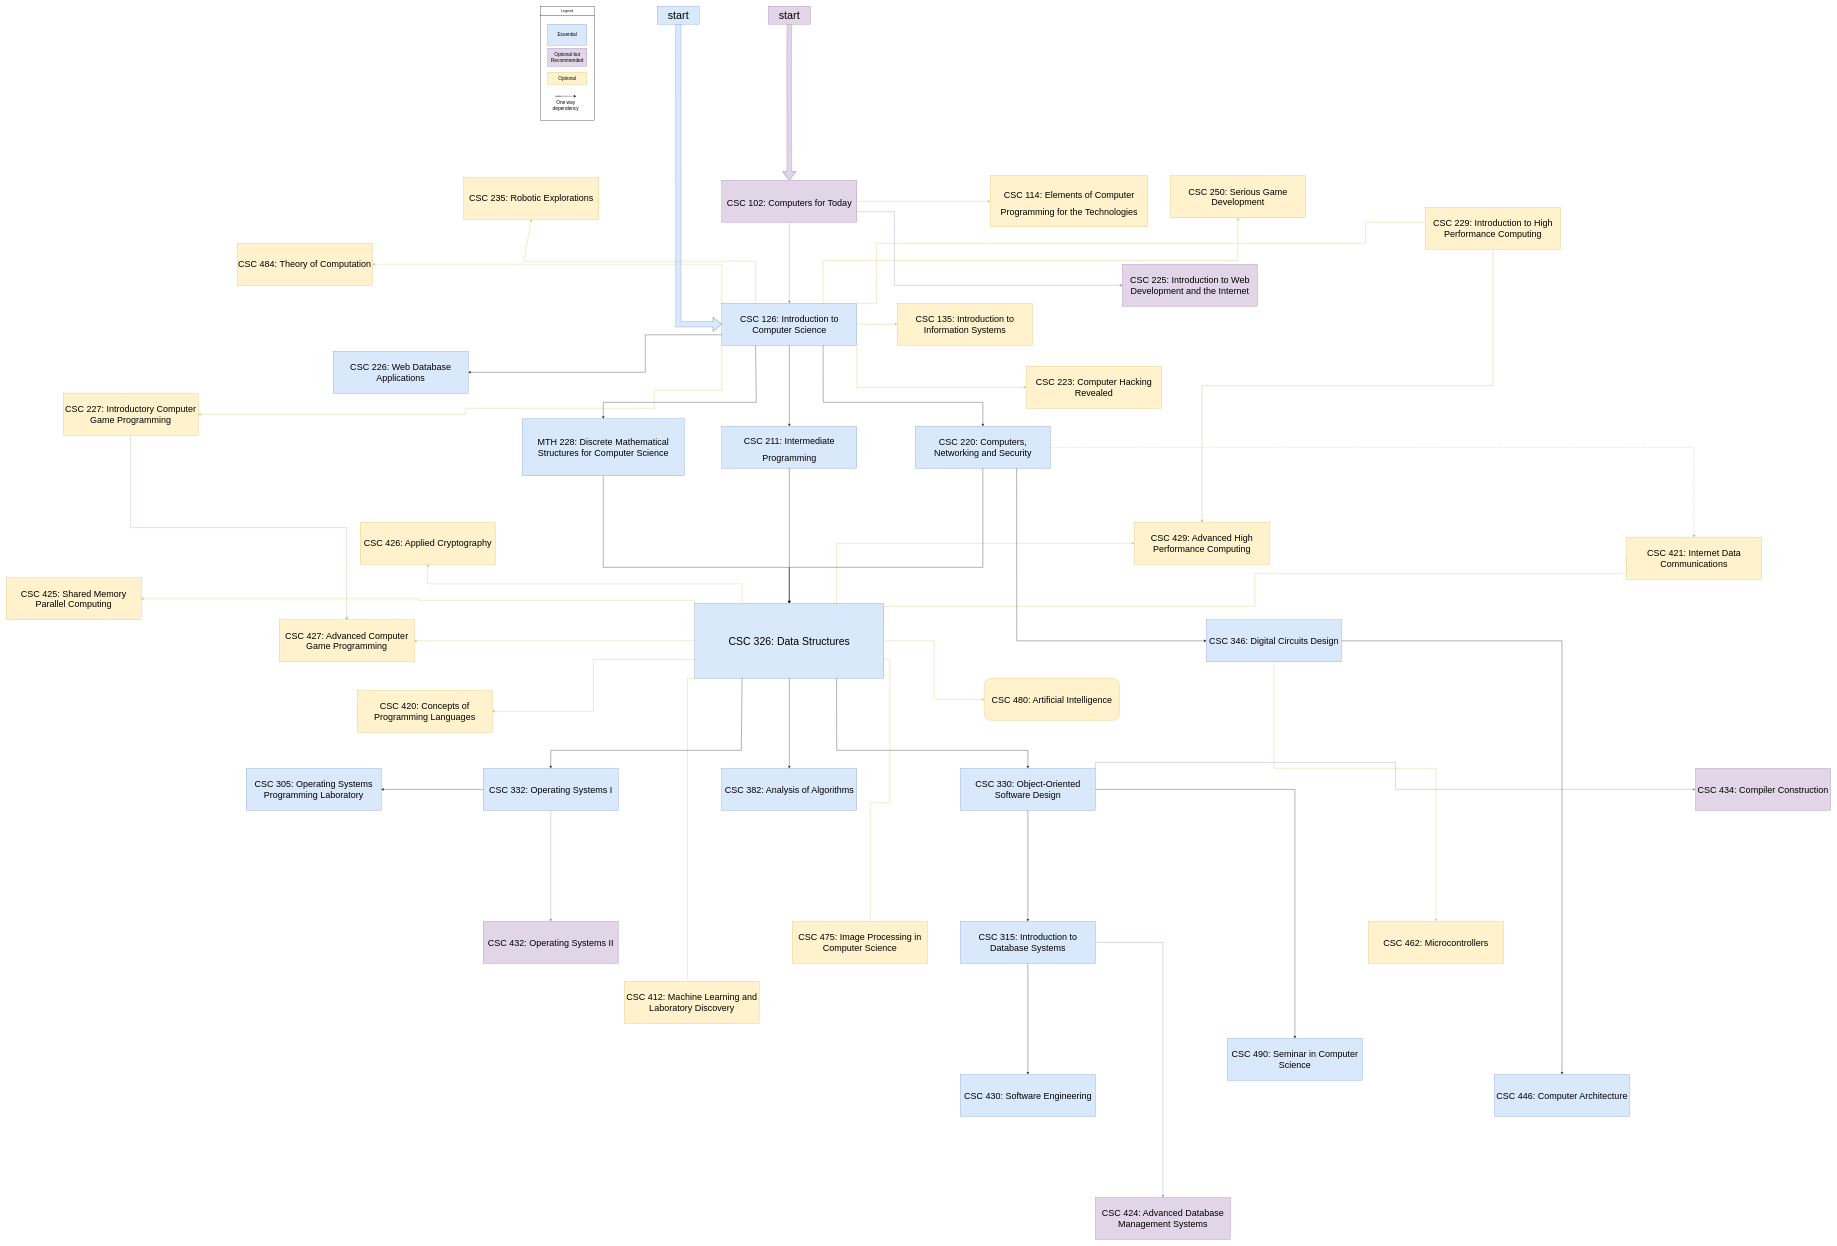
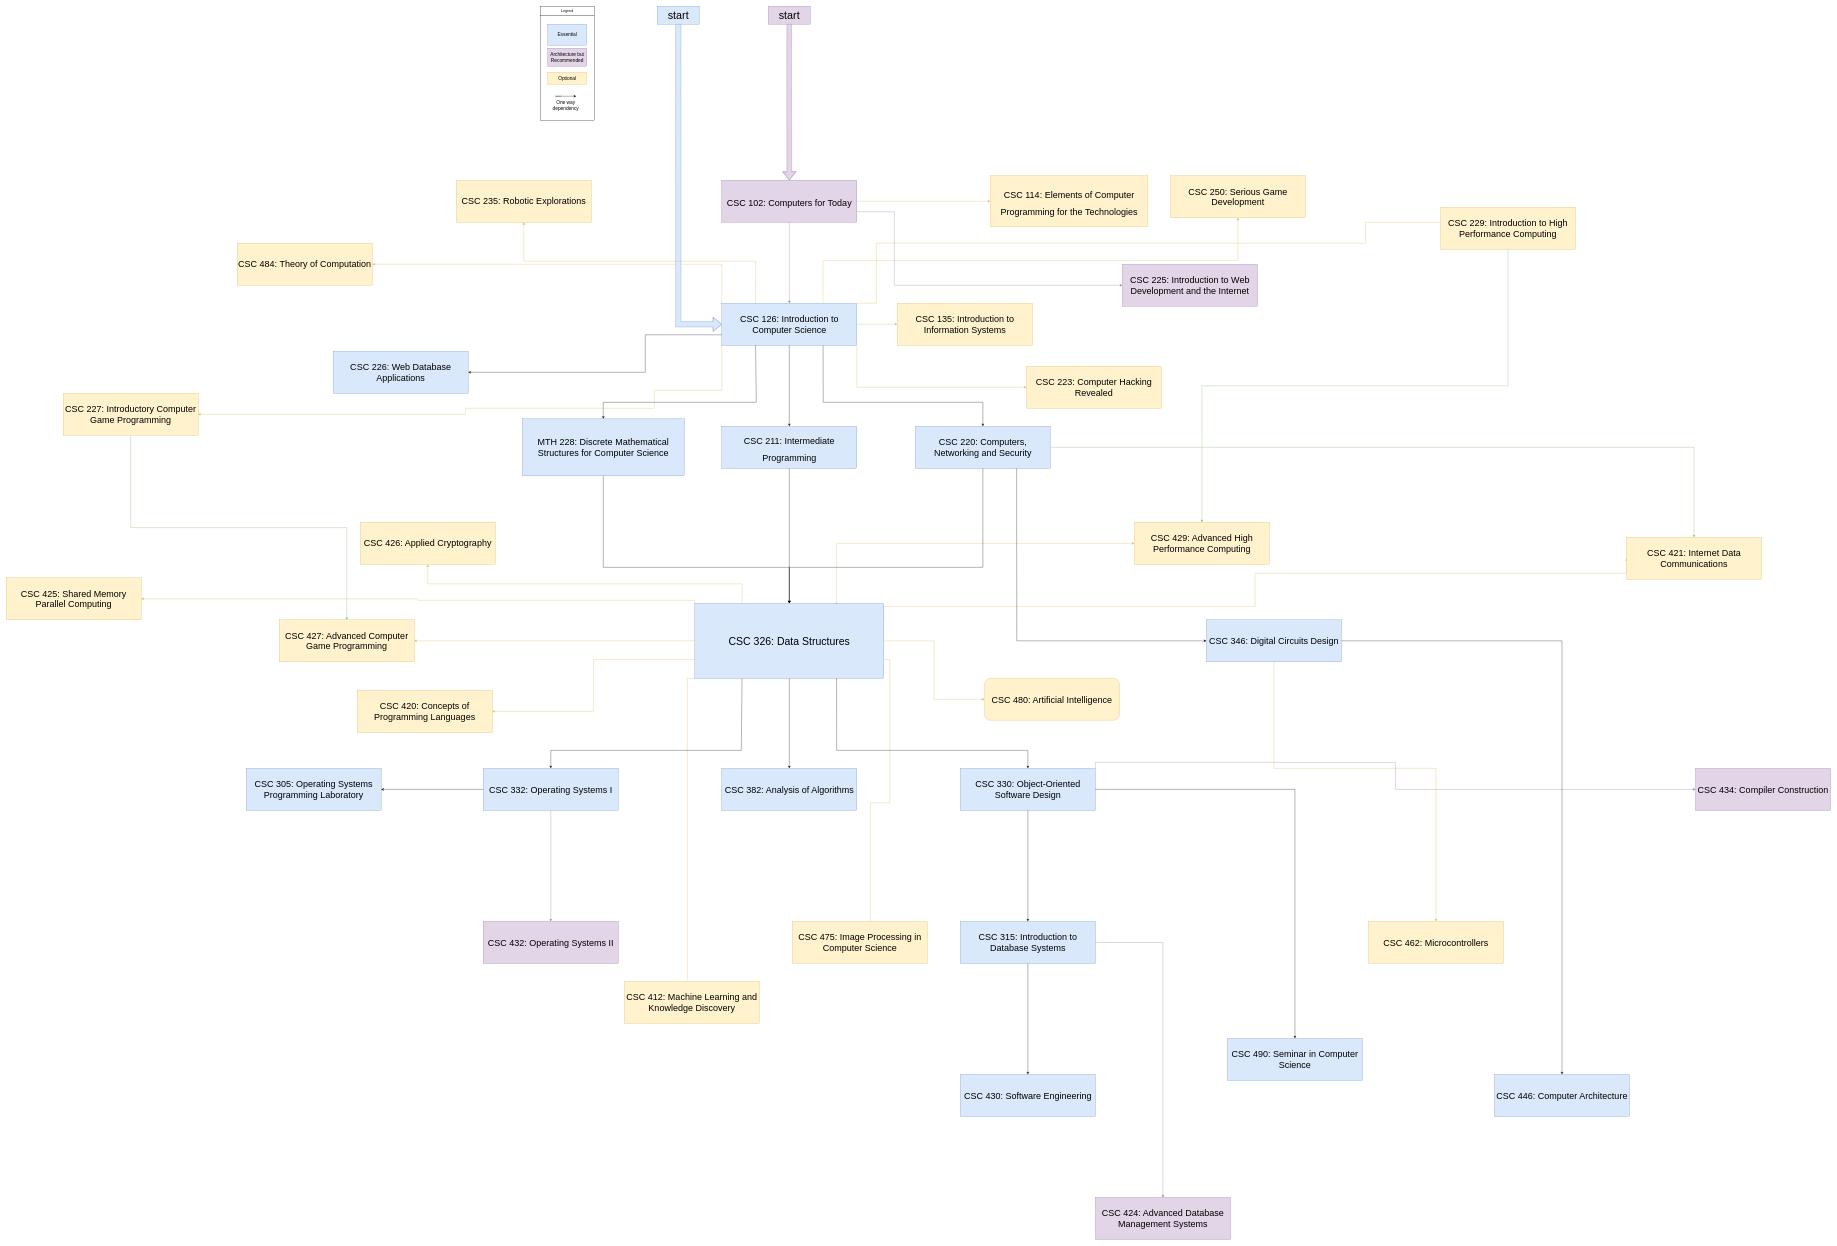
node "Optional but Recommended": label "Optional but Recommended" -> "Architecture but Recommended"
node "CSC 235: Robotic Explorations": moved (531, 198) -> (524, 201)
node "CSC 229: Introduction to High Performance Computing": moved (1493, 228) -> (1508, 228)
edge "CSC 220: Computers, Networking and Security" -> "CSC 421: Internet Data Communications": style dashed -> solid
node "CSC 412: Machine Learning and Laboratory Discovery": label "CSC 412: Machine Learning and Laboratory Discovery" -> "CSC 412: Machine Learning and Knowledge Discovery"
